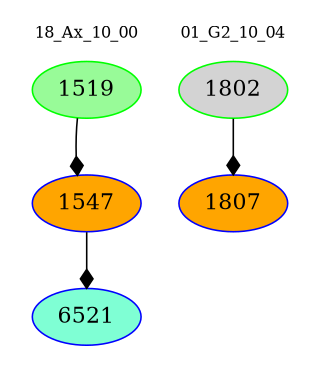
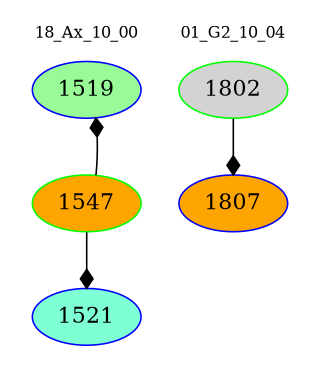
node "1519": color green -> blue
edge "1519" -> "1547": reversed
node "1547": color blue -> green
node "6521": label "6521" -> "1521"
